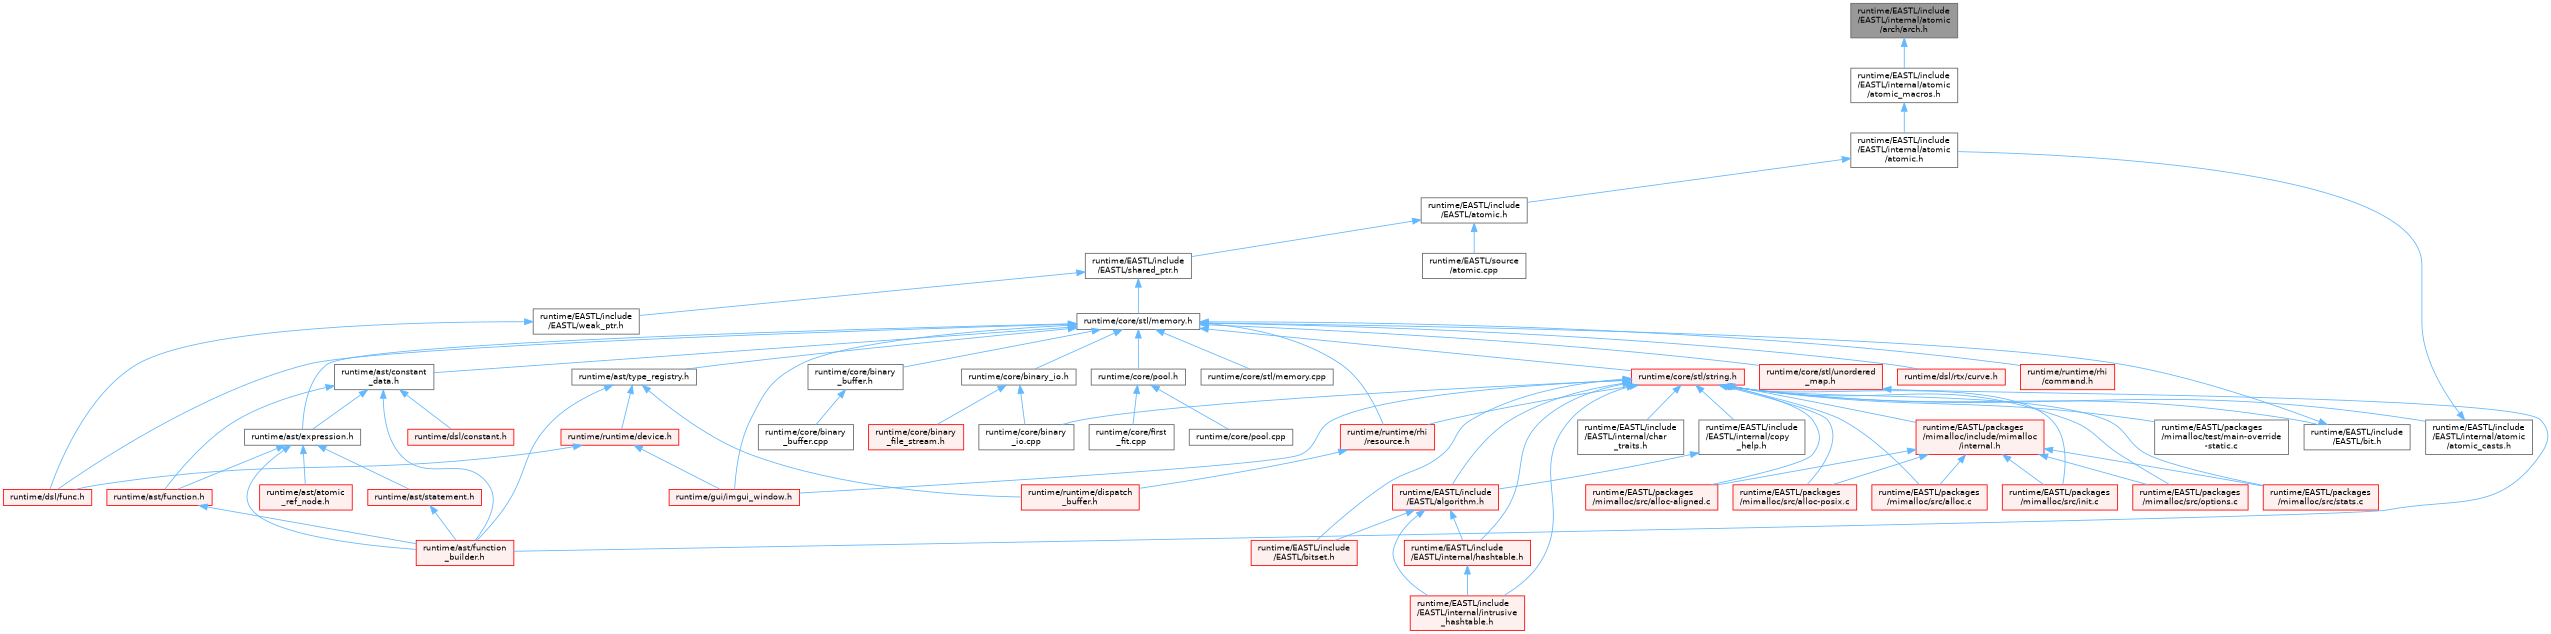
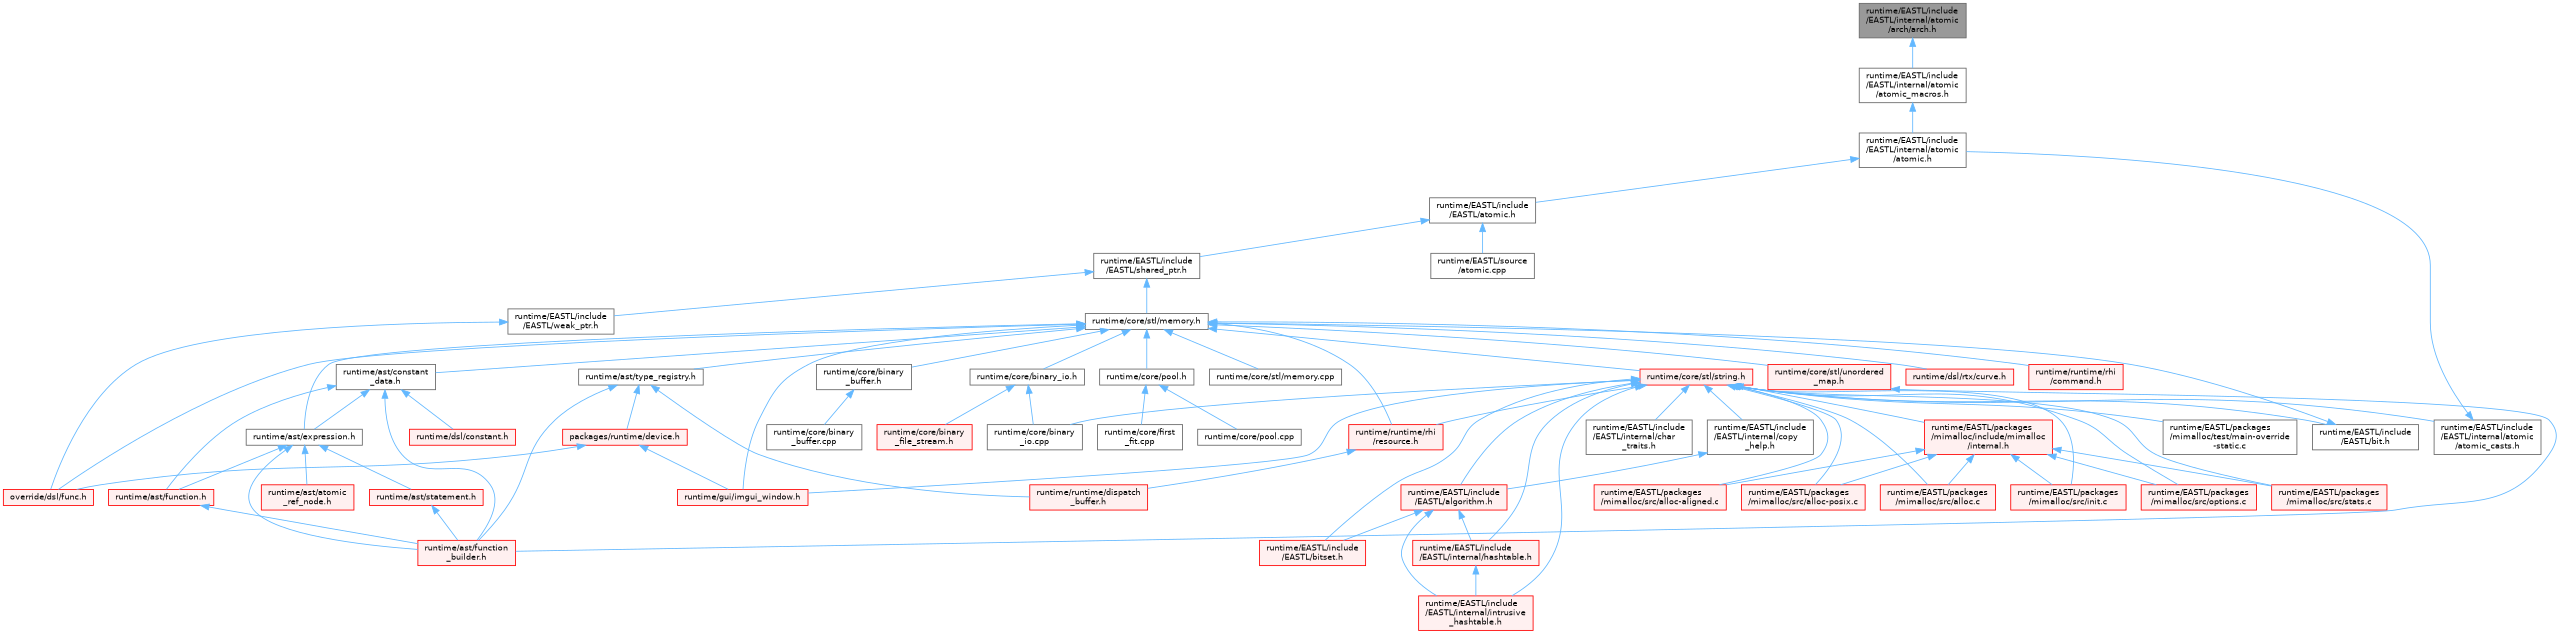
node "runtime/runtime/device.h": label "runtime/runtime/device.h" -> "packages/runtime/device.h"
node "runtime/dsl/func.h": label "runtime/dsl/func.h" -> "override/dsl/func.h"
